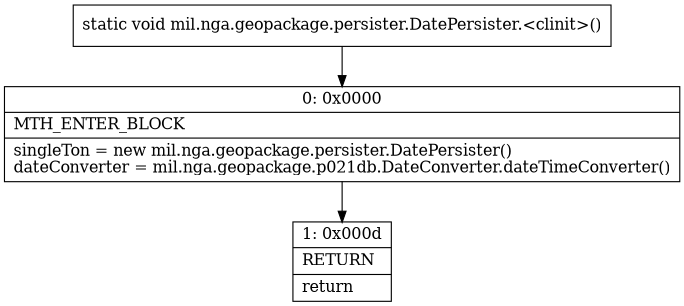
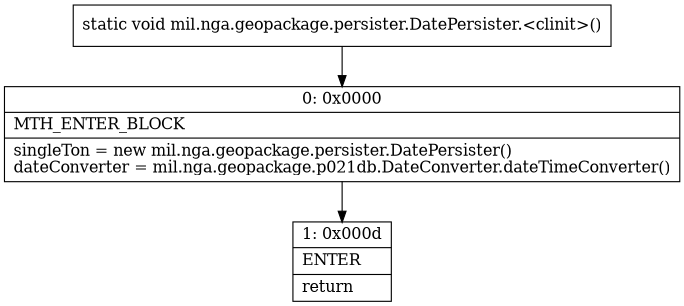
node "1: 0x000d": text "RETURN" -> "ENTER"
